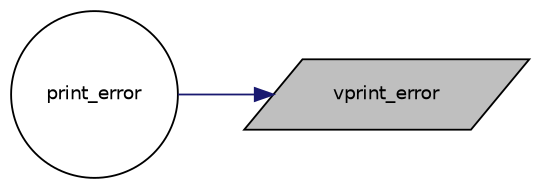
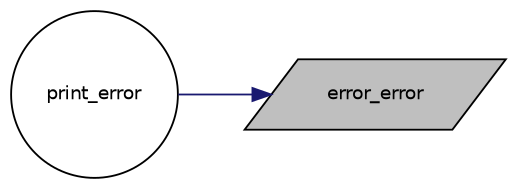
node "vprint_error": label "vprint_error" -> "error_error"
